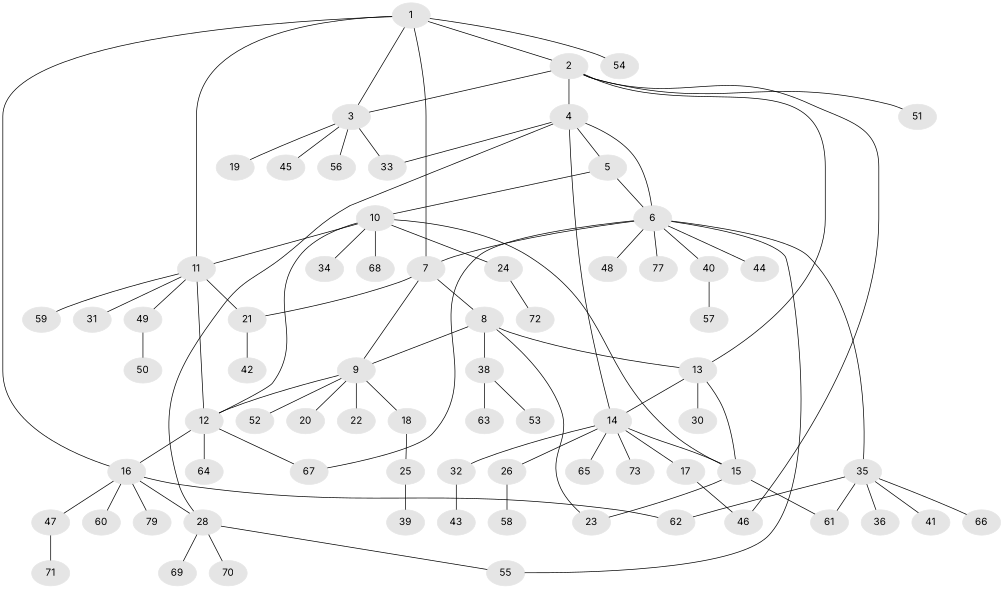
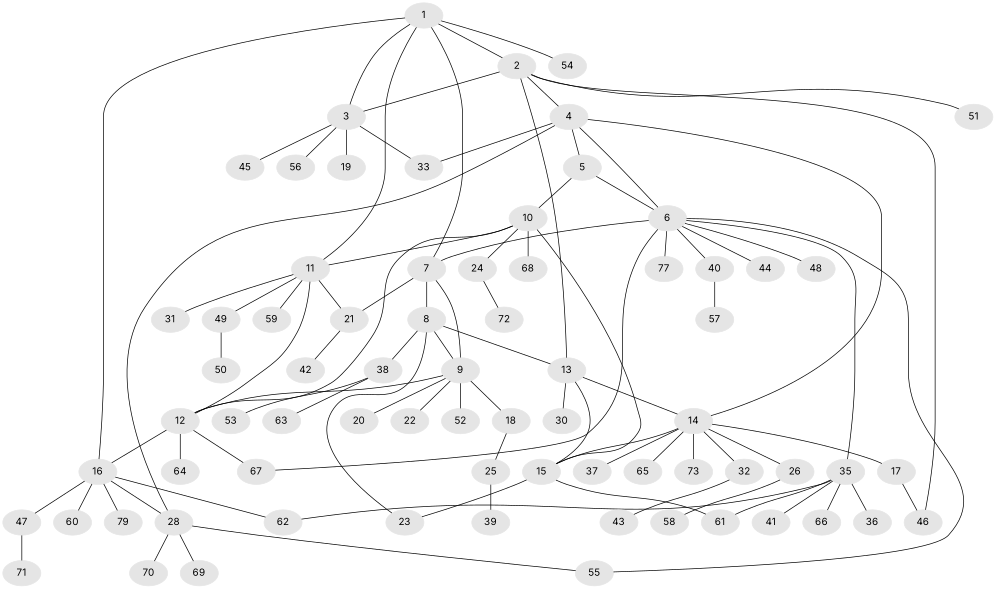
node "34": removed
node "37": added
